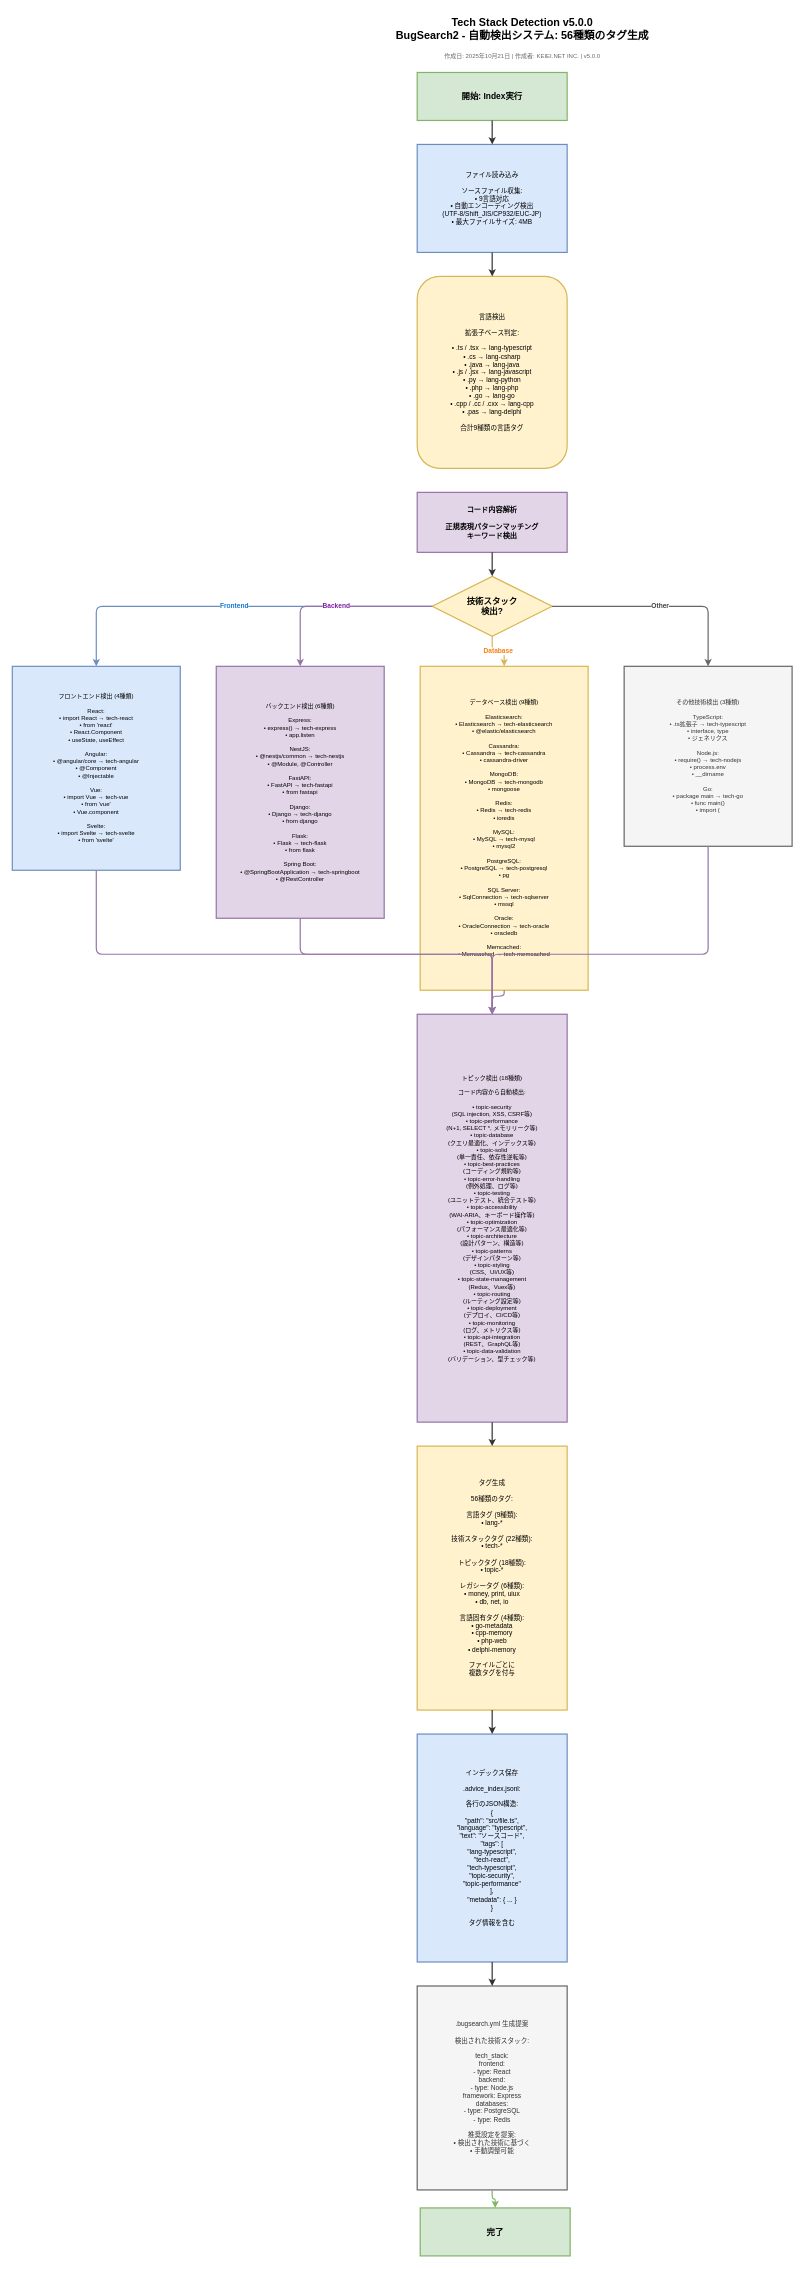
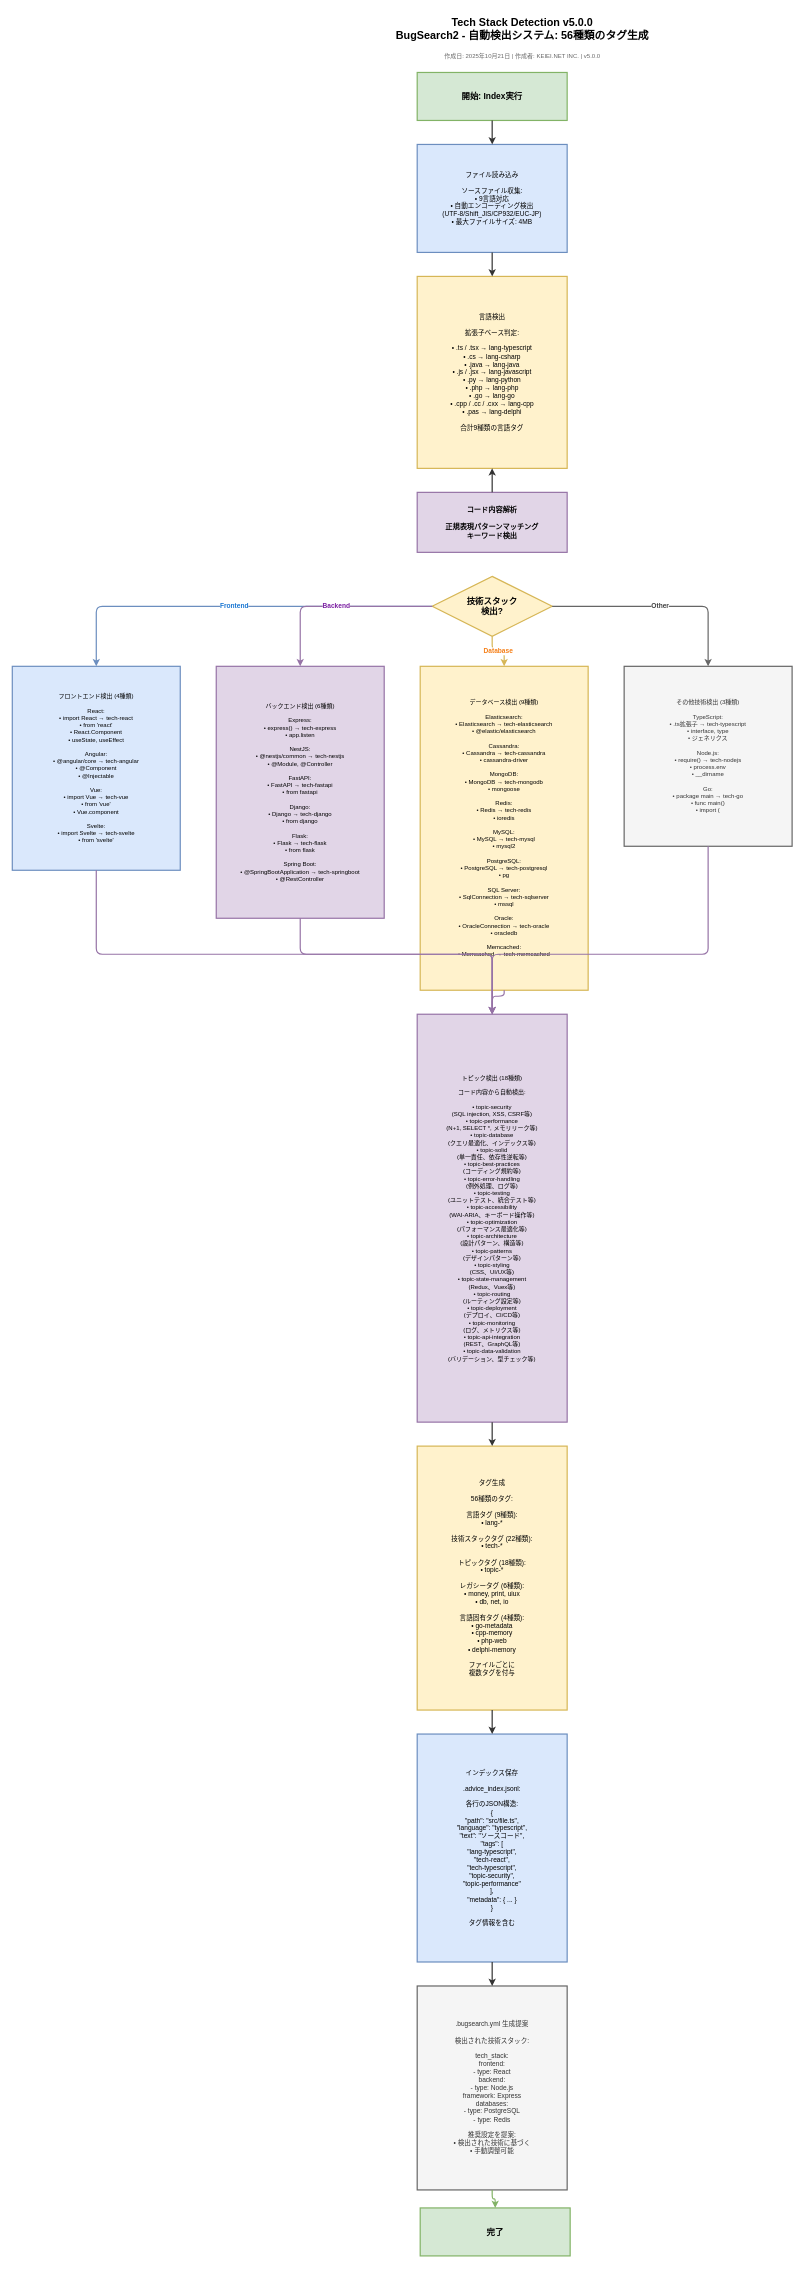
node "言語検出 拡張子ベース判定: • .ts / .tsx → lang-typescript • .cs → lang-csharp • .java → lang-java • .js / .jsx → lang-javascript • .py → lang-python • .php → lang-php • .go → lang-go • .cpp / .cc / .cxx → lang-cpp • .pas → lang-delphi 合計9種類の言語タグ": shape rounded rectangle -> rectangle
edge "コード内容解析 正規表現パターンマッチング キーワード検出" -> "技術スタック 検出?": now "コード内容解析 正規表現パターンマッチング キーワード検出" -> "言語検出 拡張子ベース判定: • .ts / .tsx → lang-typescript • .cs → lang-csharp • .java → lang-java • .js / .jsx → lang-javascript • .py → lang-python • .php → lang-php • .go → lang-go • .cpp / .cc / .cxx → lang-cpp • .pas → lang-delphi 合計9種類の言語タグ"
